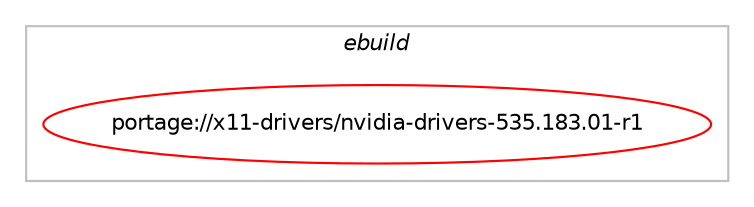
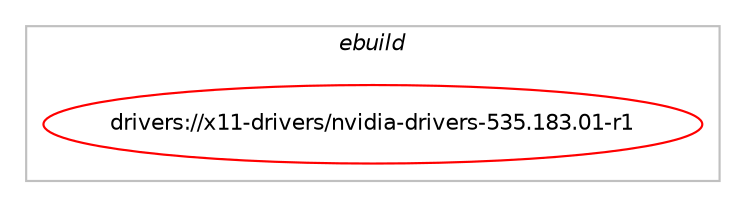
node "portage://x11-drivers/nvidia-drivers-535.183.01-r1": label "portage://x11-drivers/nvidia-drivers-535.183.01-r1" -> "drivers://x11-drivers/nvidia-drivers-535.183.01-r1"
